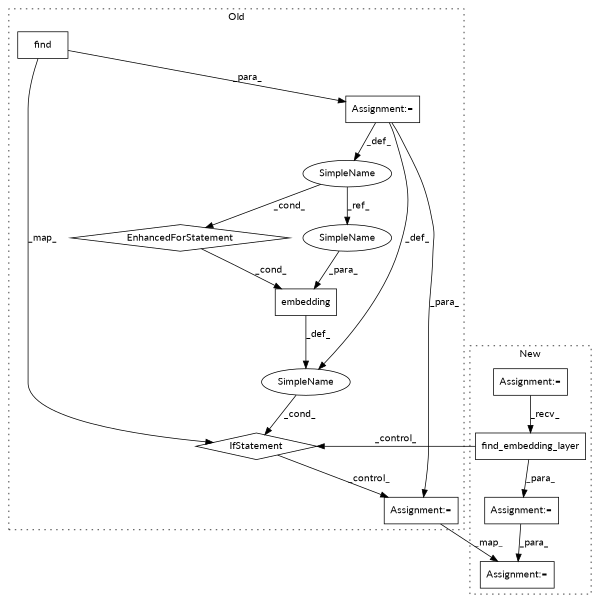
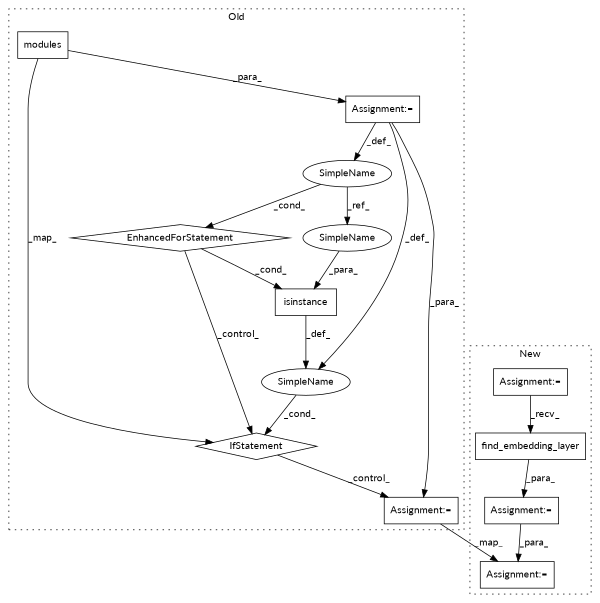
node "find": label "find" -> "modules"
node "embedding": label "embedding" -> "isinstance"
edge "find_embedding_layer" -> "IfStatement": now "EnhancedForStatement" -> "IfStatement"
